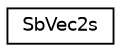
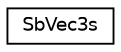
node "SbVec2s": label "SbVec2s" -> "SbVec3s"
